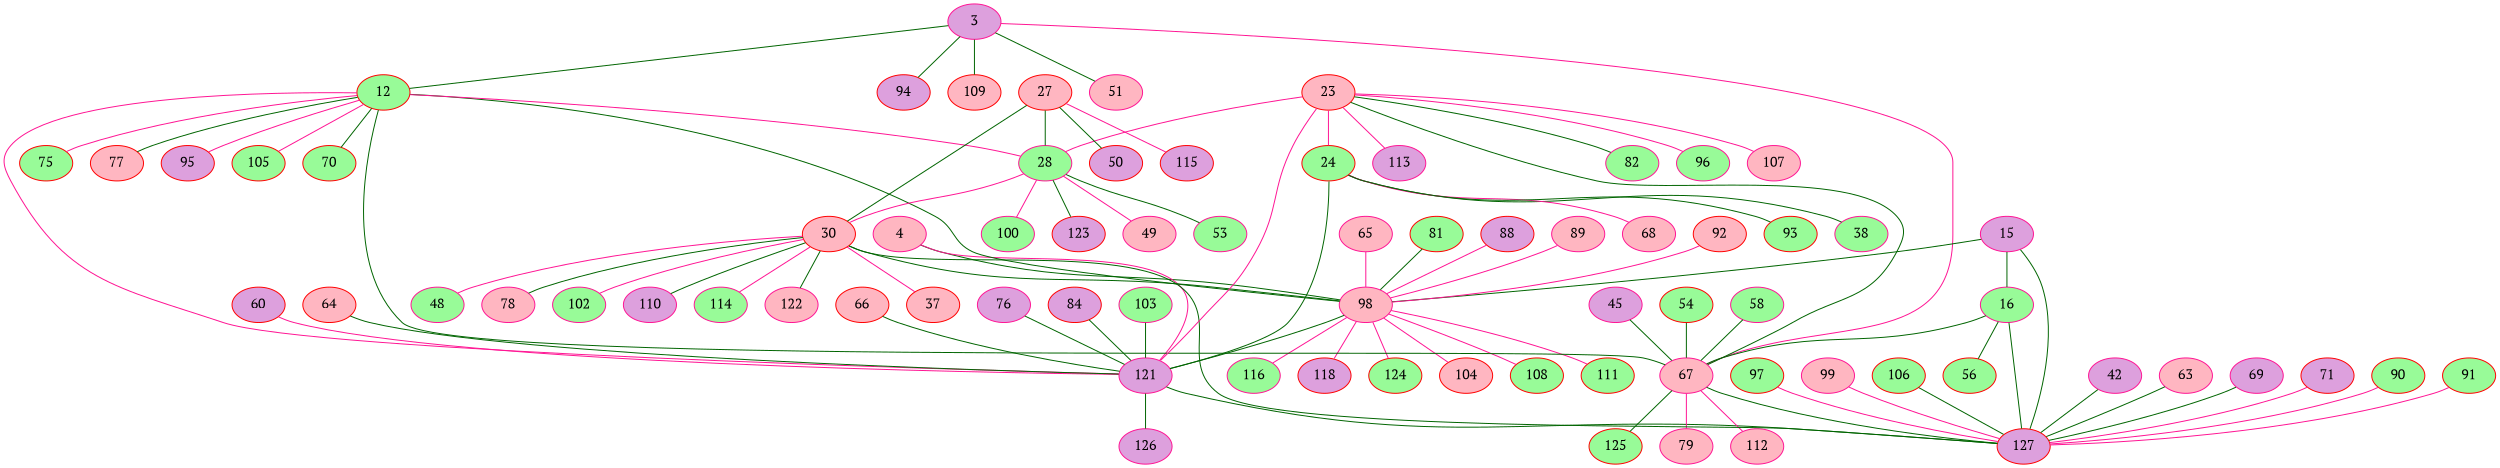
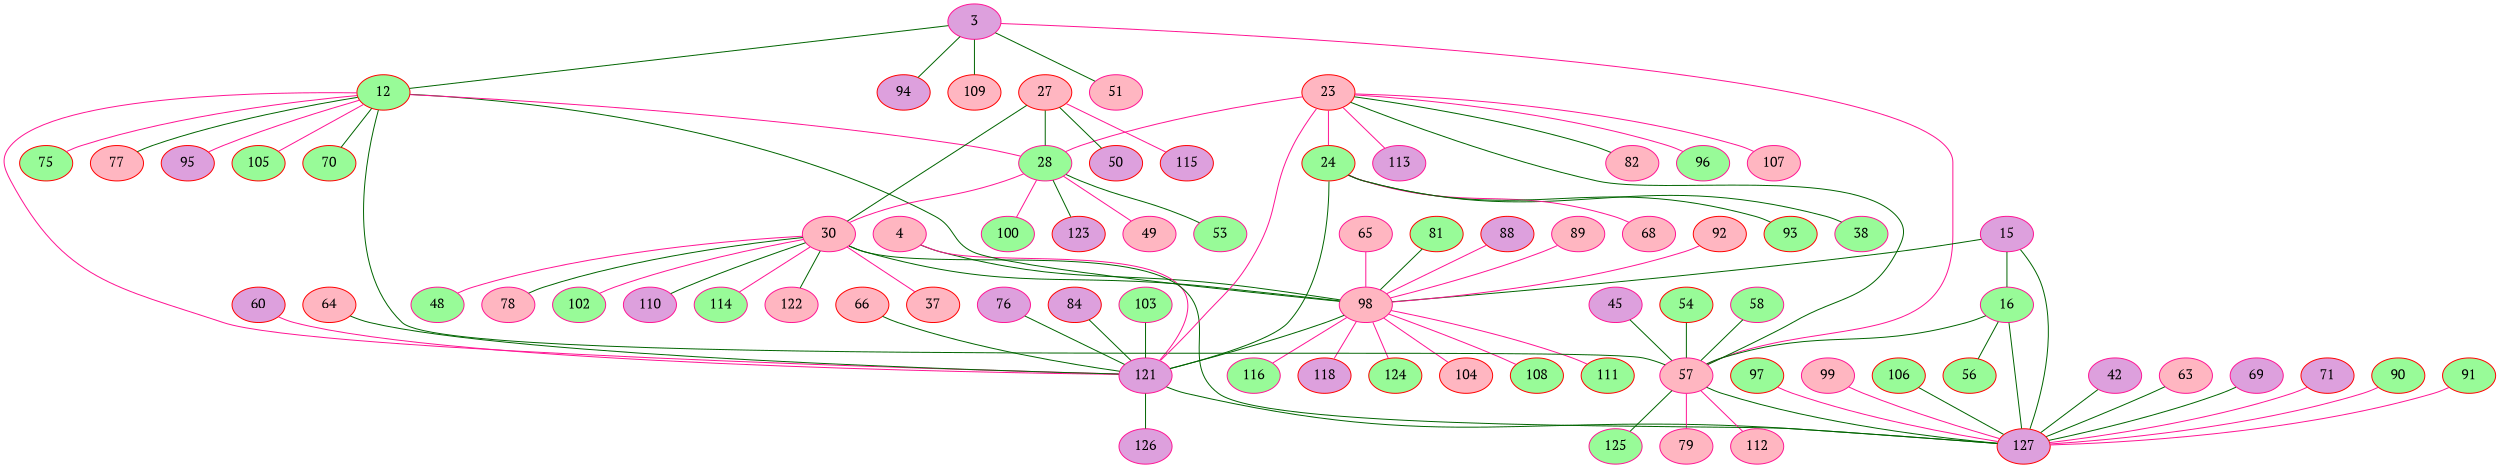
node "82": fillcolor palegreen -> lightpink
node "30": color red -> deeppink
node "67": label "67" -> "57"
node "125": color red -> deeppink
